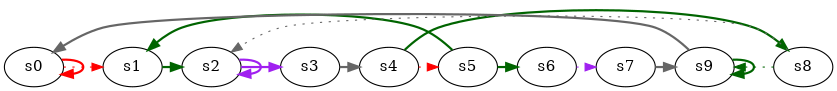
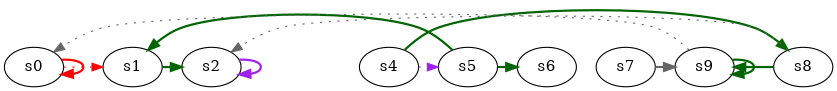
edge "s9" -> "s0": style bold -> dotted
node "s3": removed
edge "s4" -> "s5": color red -> purple
edge "s6" -> "s7": removed
edge "s8" -> "s9": style dotted -> bold
